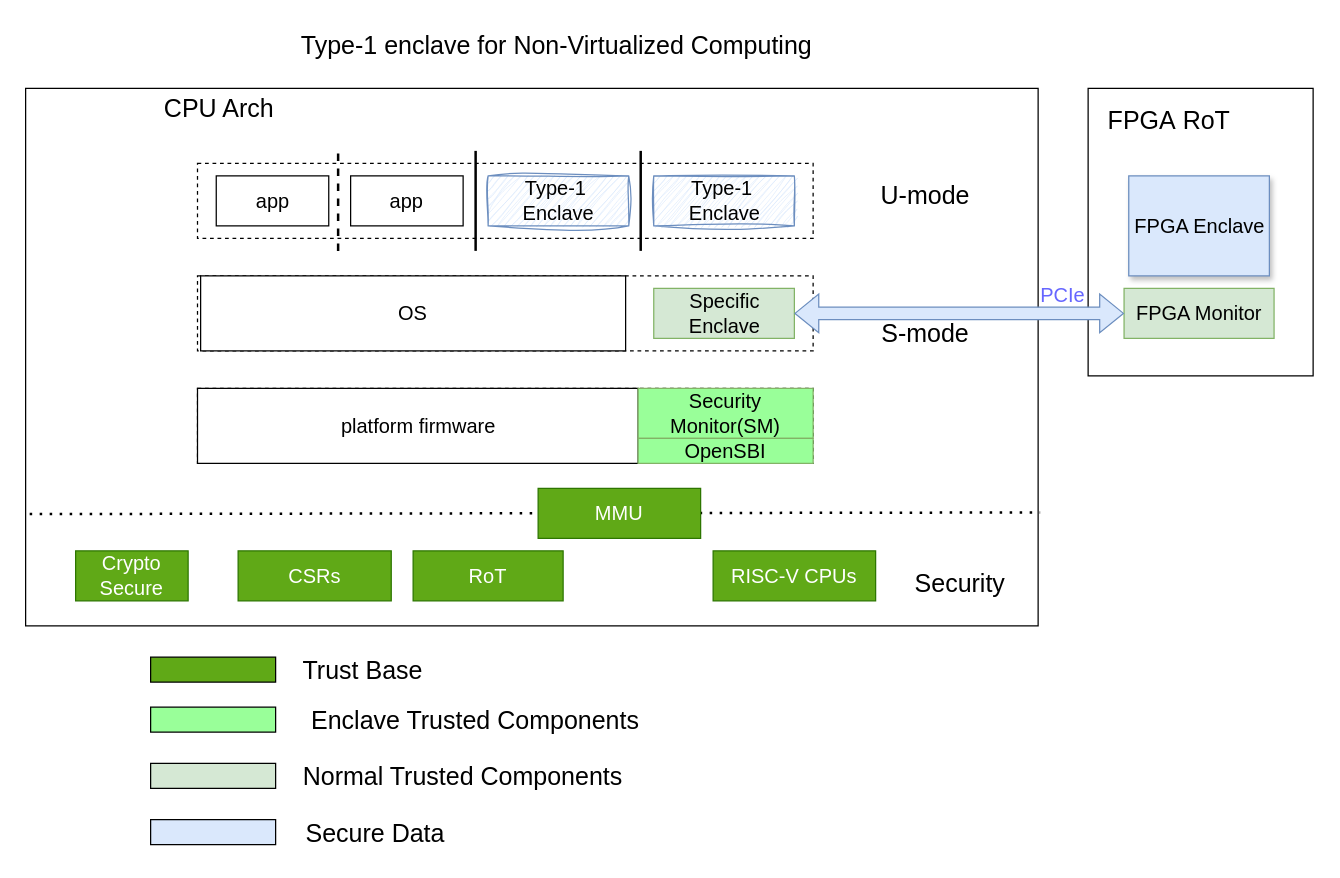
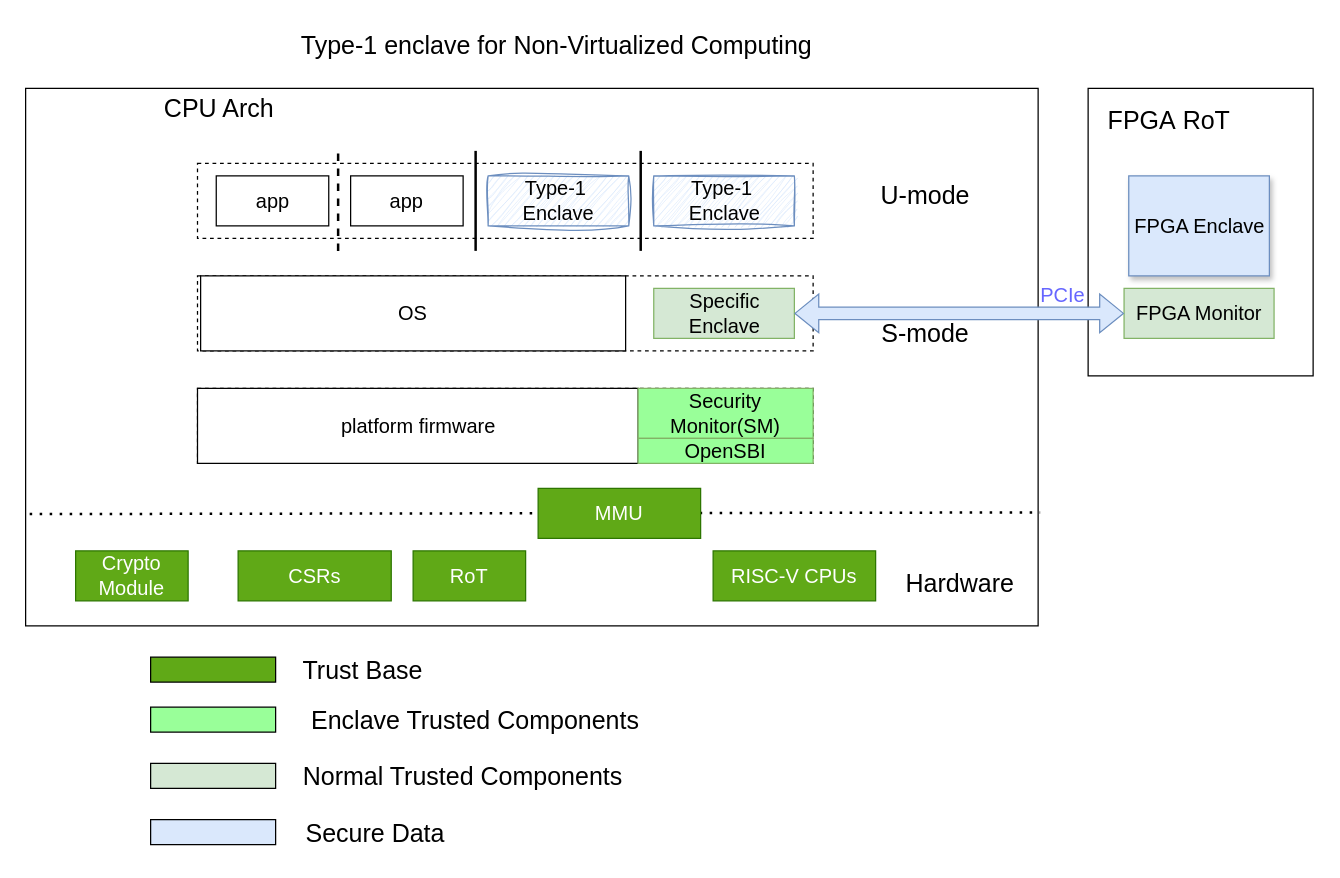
node "Crypto Secure": label "Crypto Secure" -> "Crypto Module"
node "RoT": size 150x50 -> 113x50
node "Security": label "Security" -> "Hardware"
